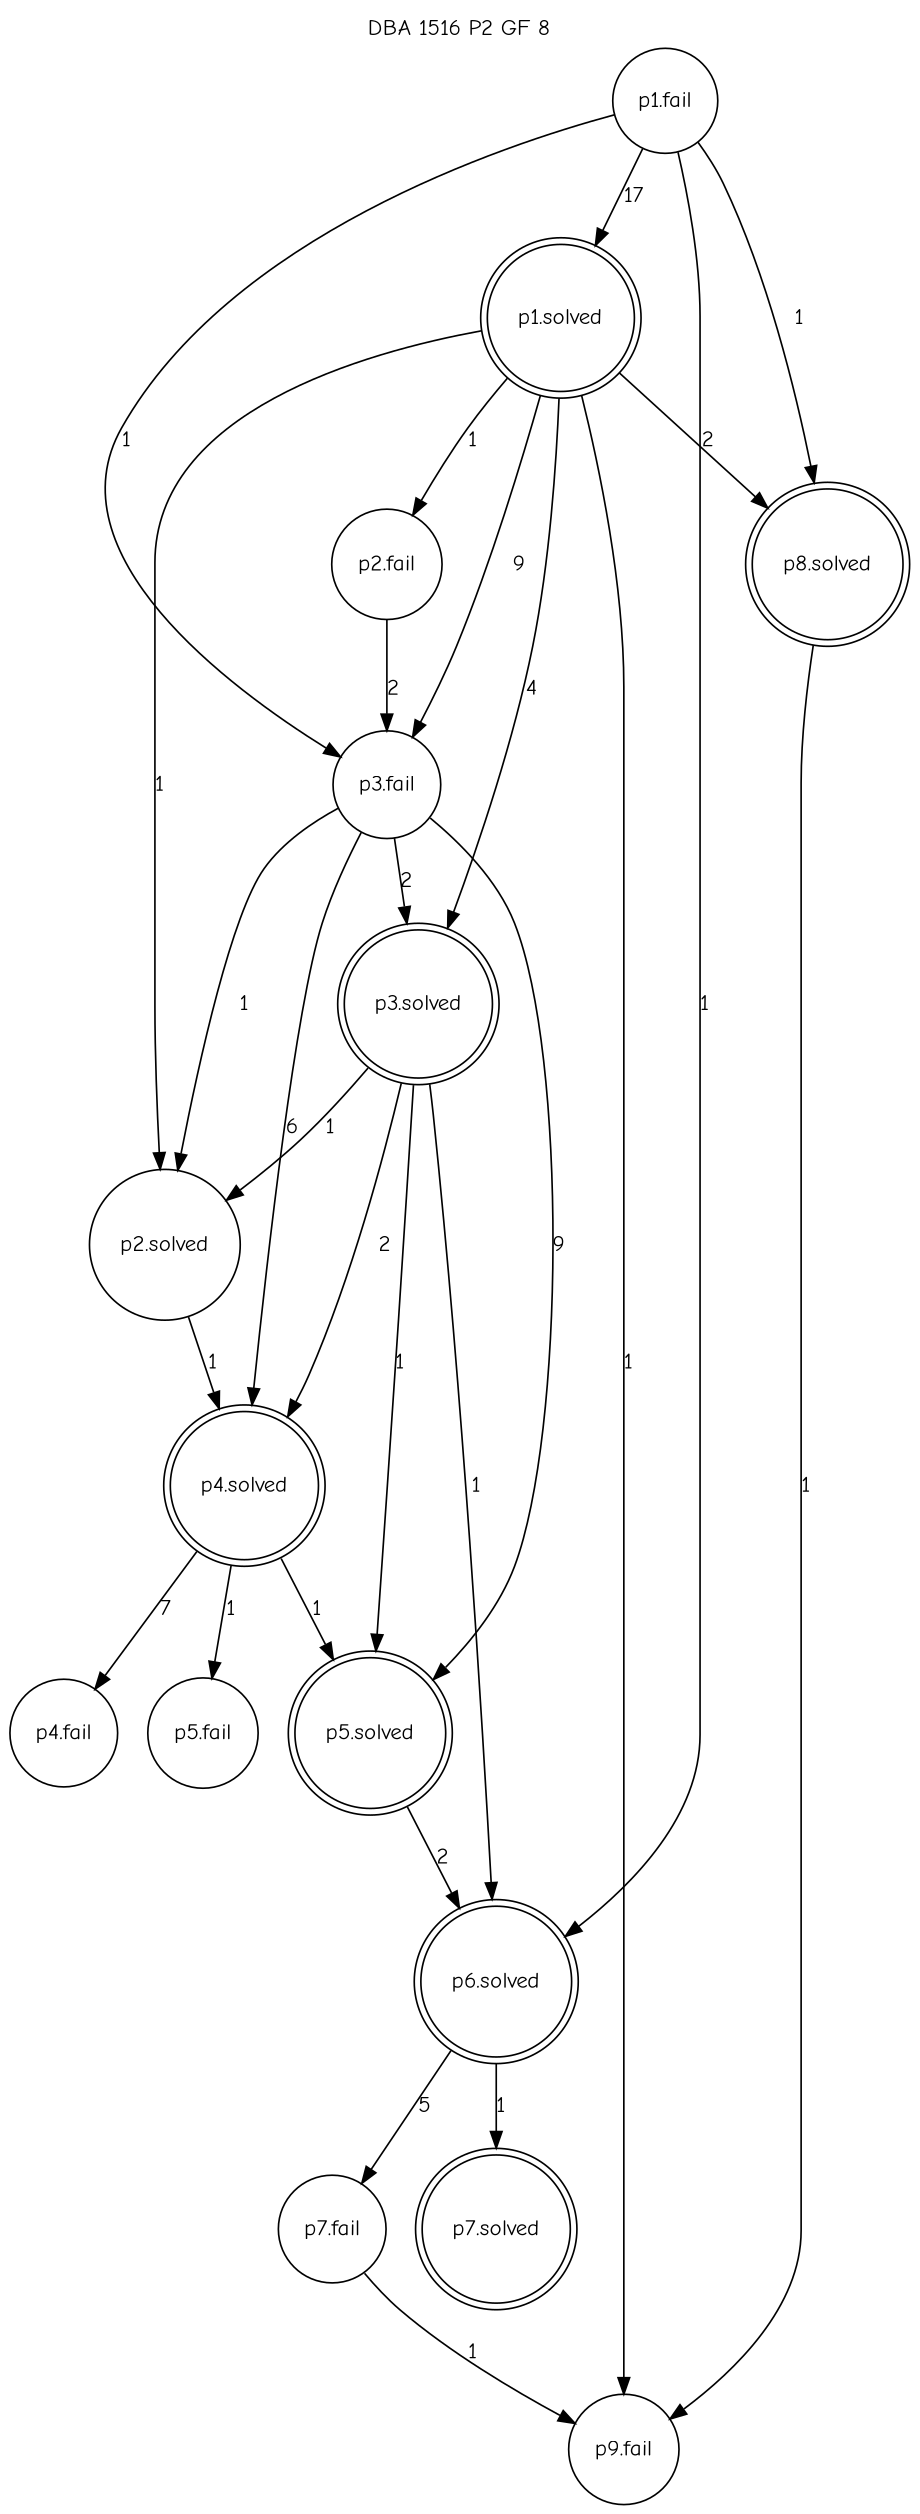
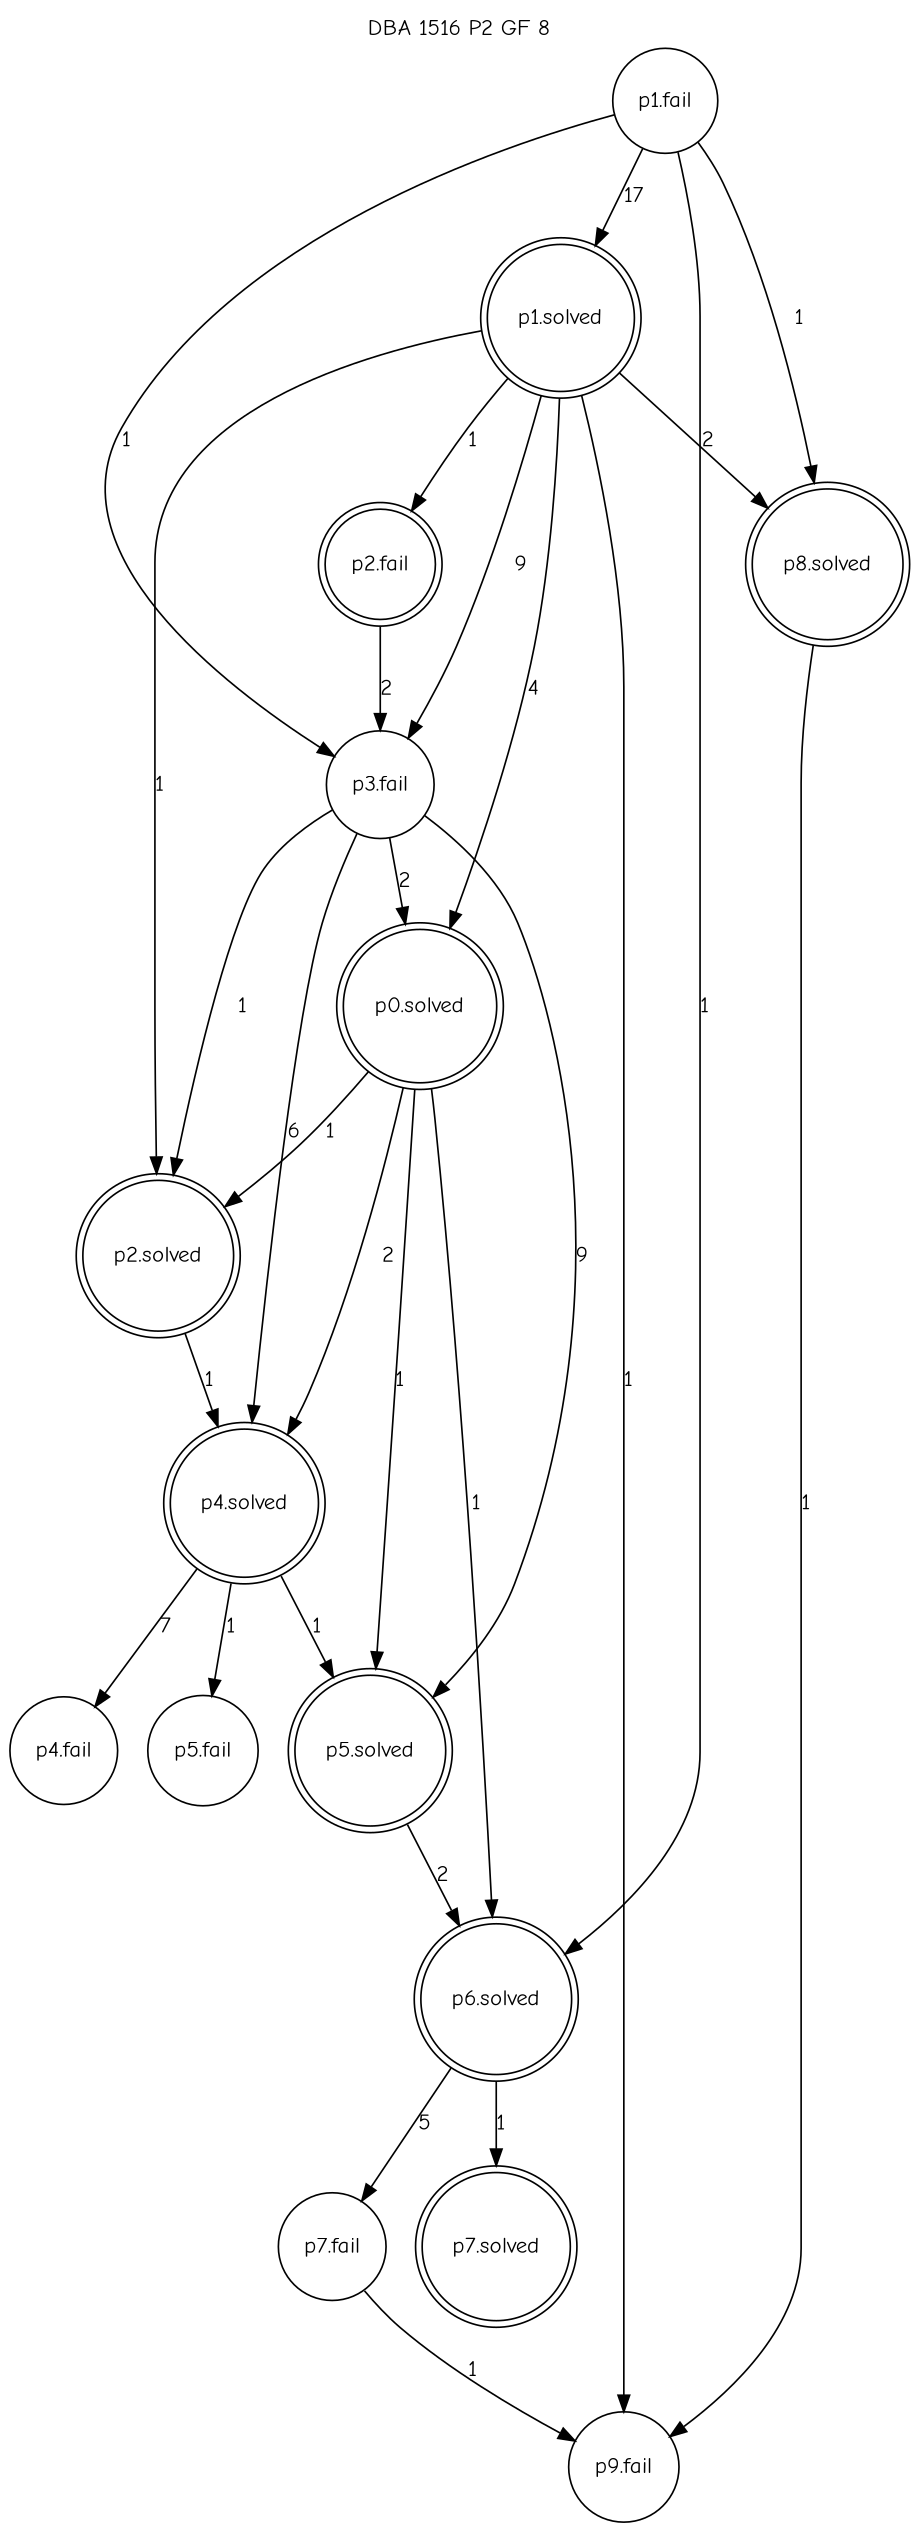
node "p2.fail": shape circle -> doublecircle
node "p3.solved": label "p3.solved" -> "p0.solved"
node "p2.solved": shape circle -> doublecircle
